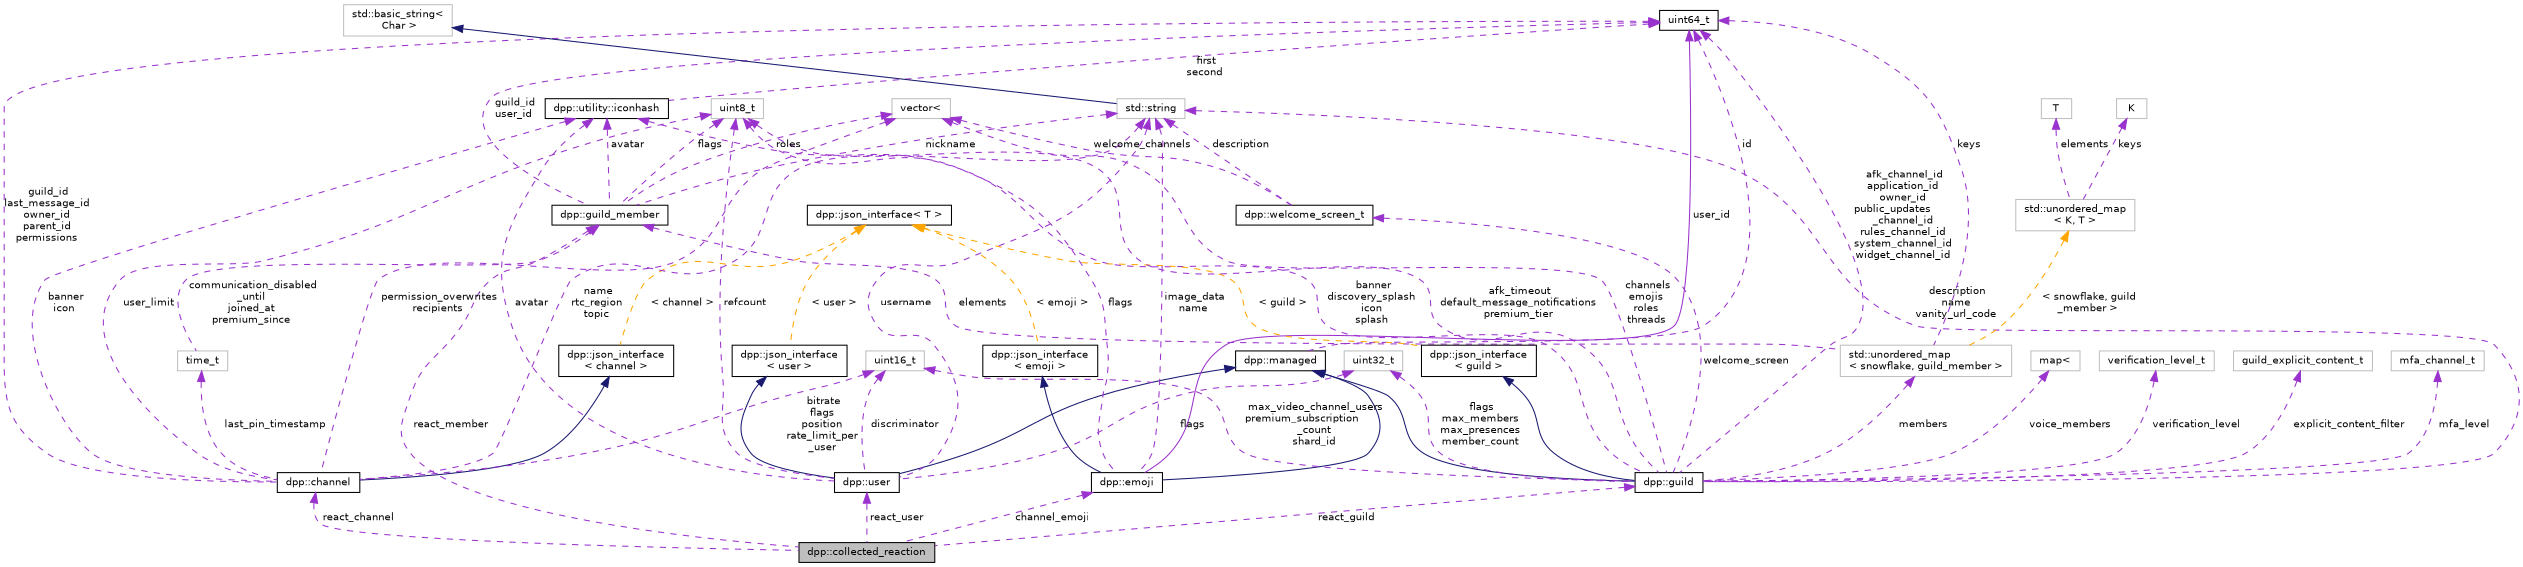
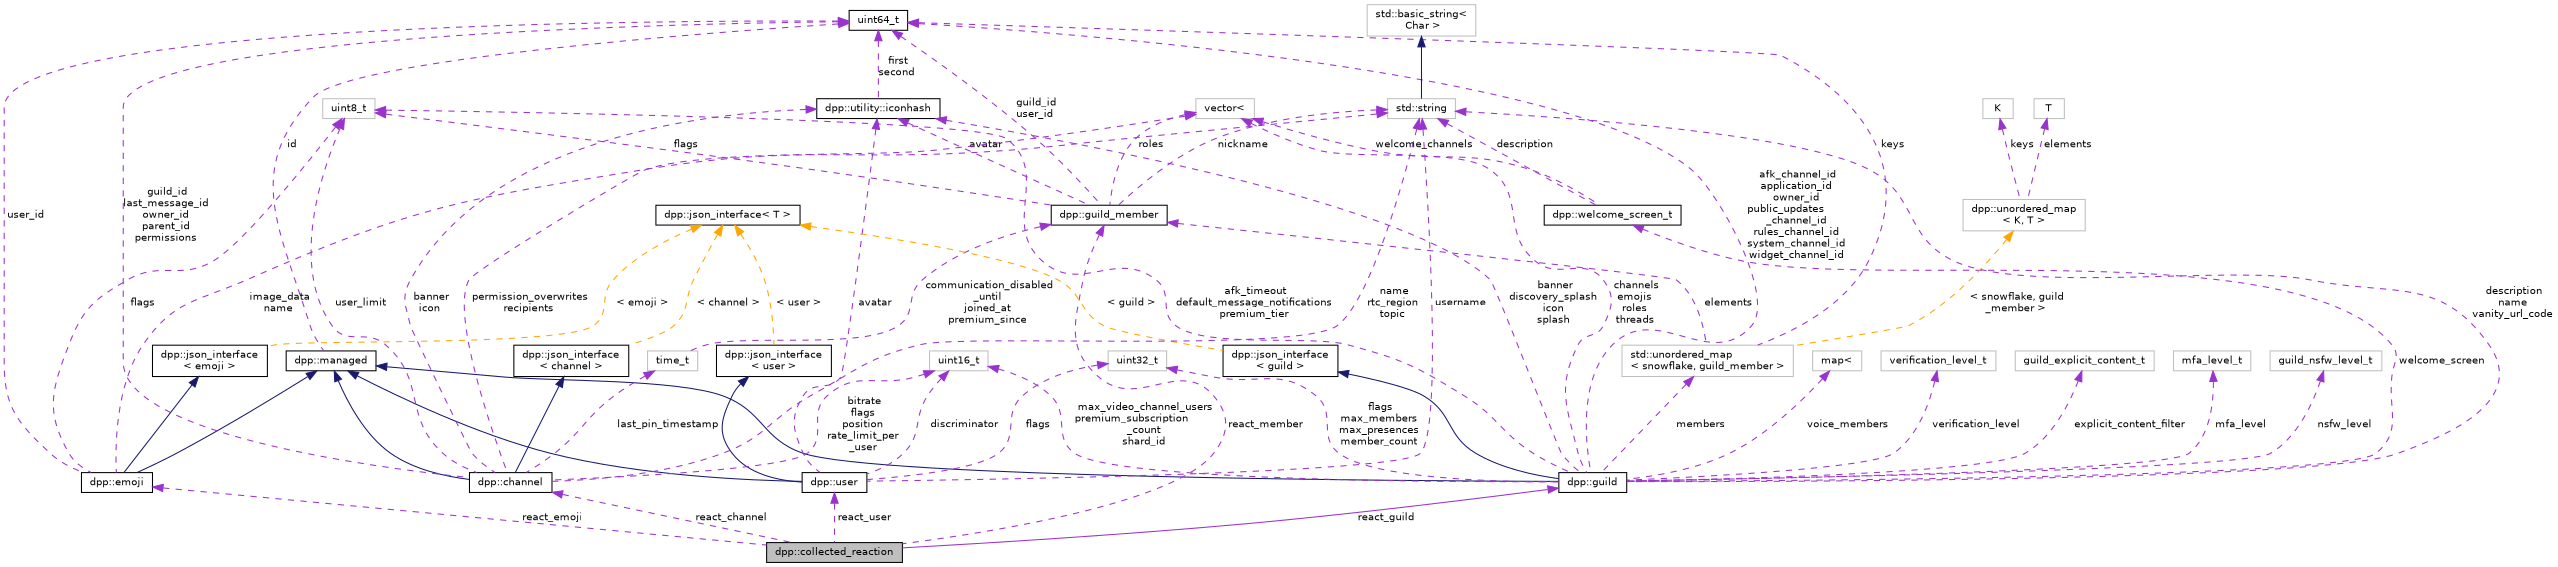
node "std::unordered_map < K, T >": label "std::unordered_map < K, T >" -> "dpp::unordered_map < K, T >"
edge "dpp::emoji" -> "uint64_t": style solid -> dashed
edge "dpp::user" -> "uint8_t": removed, label "refcount"
node "guild_nsfw_level_t": added
node "mfa_channel_t": label "mfa_channel_t" -> "mfa_level_t"
edge "dpp::channel" -> "dpp::managed": added
edge "dpp::collected_reaction" -> "dpp::guild": style dashed -> solid
edge "dpp::collected_reaction" -> "dpp::emoji": label " channel_emoji" -> " react_emoji"
